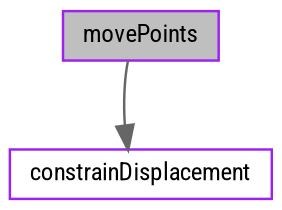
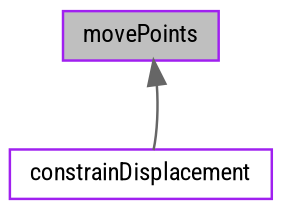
edge "movePoints" -> "constrainDisplacement": reversed
